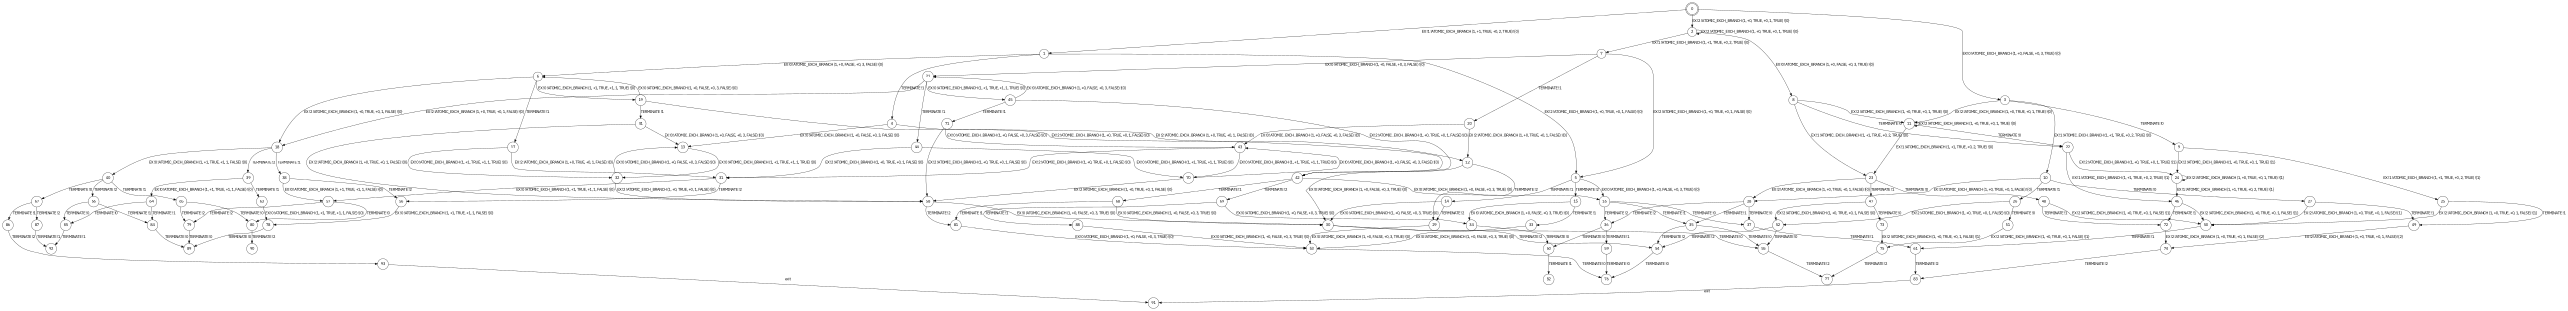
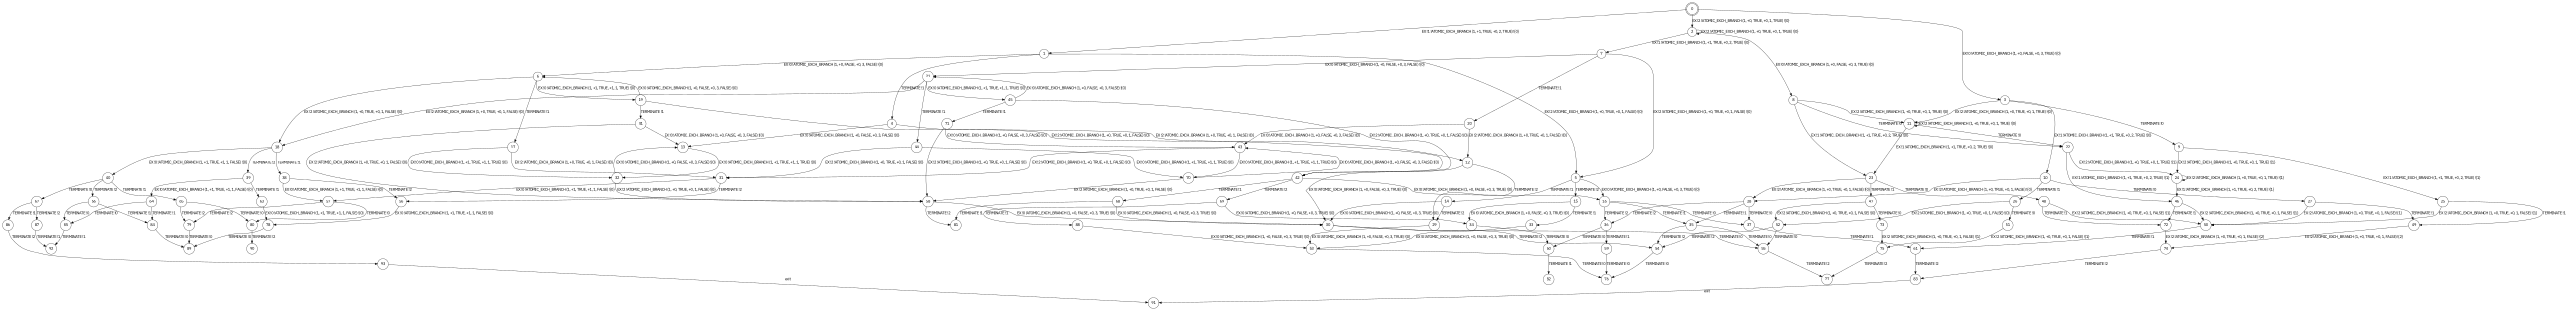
edge "81" -> "53": removed, label "EX !0 !ATOMIC_EXCH_BRANCH (1, +0, FALSE, +0, 3, TRUE) !{0}"
